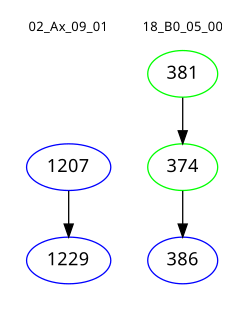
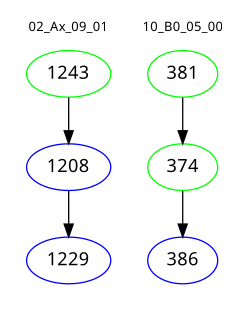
cluster "18_B0_05_00": label "18_B0_05_00" -> "10_B0_05_00"
node "1243": added
node "1207": label "1207" -> "1208"
